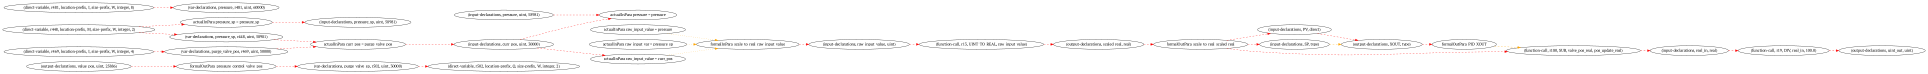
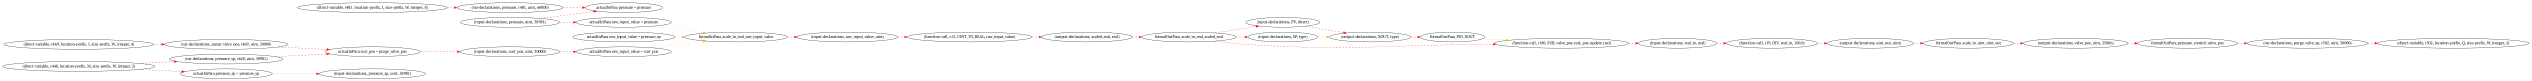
edge "actualInPara pressure_sp = pressure_sp" -> "(input-declarations, pressure_sp, uint, 58981)": style dashed -> dotted
edge "(input-declarations, pressure, uint, 58981)" -> "actualInPara raw_input_value = pressure": added
edge "(input-declarations, curr_pos, uint, 30000)" -> "actualInPara pressure = pressure": now "(var-declarations, pressure, r481, uint, 60000)" -> "actualInPara pressure = pressure"
node "formalOutPara_scale_to_uint_uint_out": added
node "actualInPara raw_input_var = pressure_sp": label "actualInPara raw_input_var = pressure_sp" -> "actualInPara raw_input_value = pressure_sp"
node "(output-declarations, value_pos, uint, 25886)": label "(output-declarations, value_pos, uint, 25886)" -> "(output-declarations, valve_pos, uint, 25886)"
